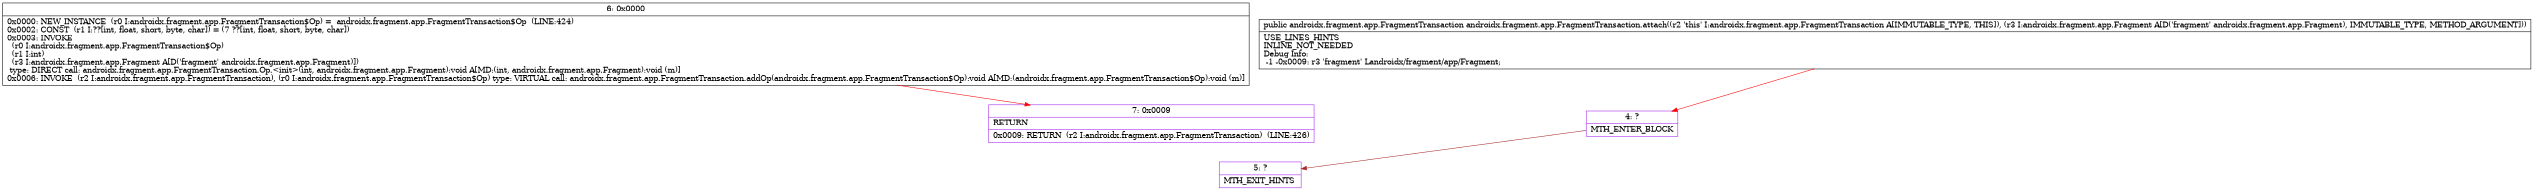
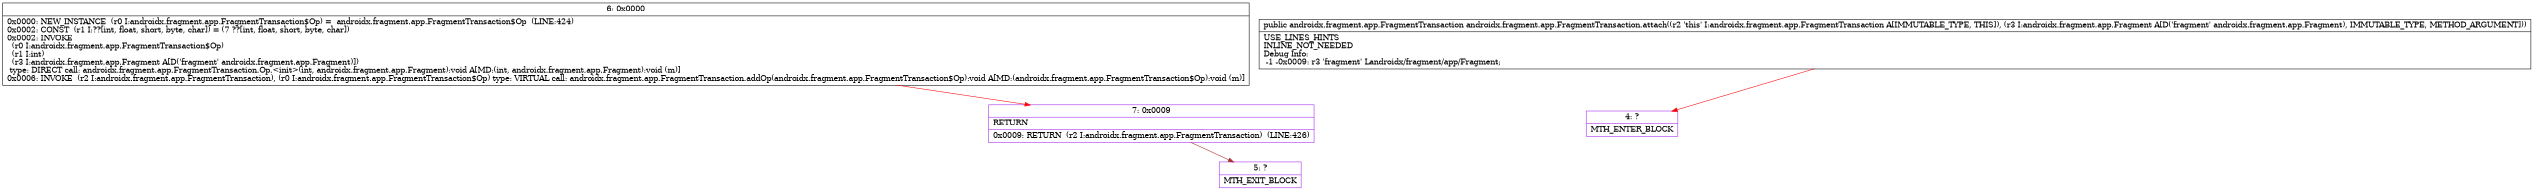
node "6: 0x0000": text "0x0003: INVOKE" -> "0x0002: INVOKE"
edge "4: ?" -> "5: ?": now "7: 0x0009" -> "5: ?"
node "5: ?": text "MTH_EXIT_HINTS" -> "MTH_EXIT_BLOCK"
